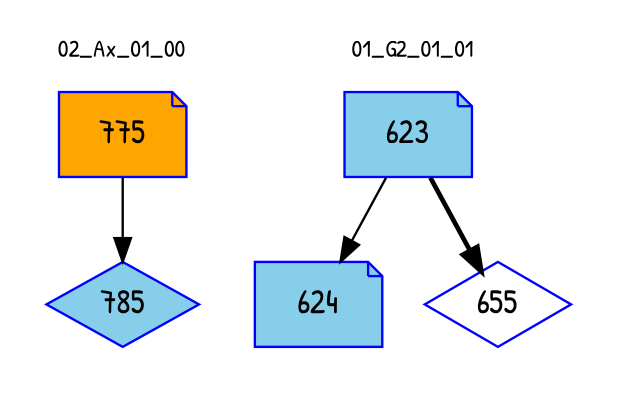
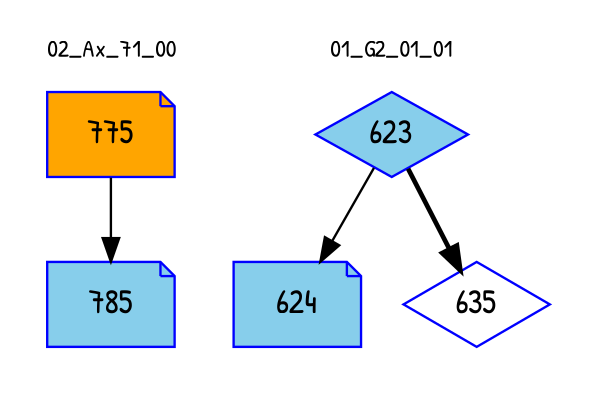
cluster "02_Ax_01_00": label "02_Ax_01_00" -> "02_Ax_71_00"
node "623": shape note -> diamond
node "785": shape diamond -> note
node "655": label "655" -> "635"
